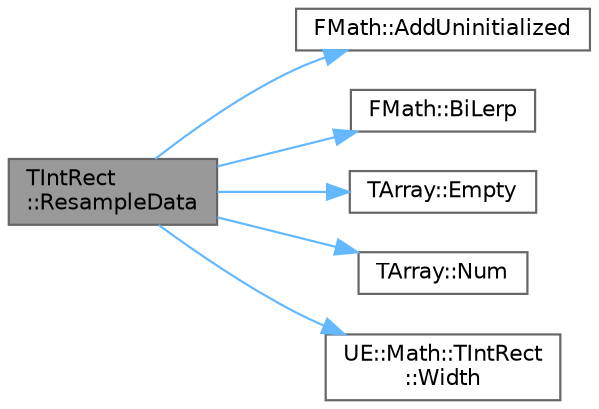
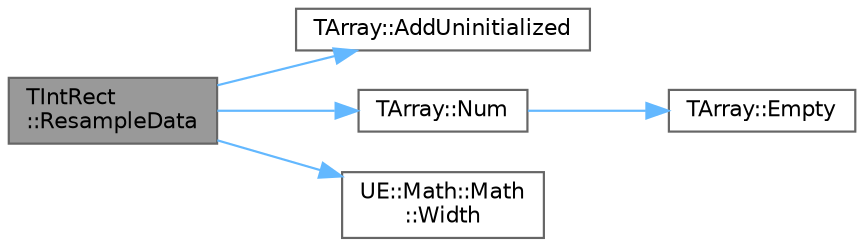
node "FMath::AddUninitialized": label "FMath::AddUninitialized" -> "TArray::AddUninitialized"
node "FMath::BiLerp": removed
edge "TIntRect ::ResampleData" -> "TArray::Empty": now "TArray::Num" -> "TArray::Empty"
node "UE::Math::TIntRect ::Width": label "UE::Math::TIntRect ::Width" -> "UE::Math::Math ::Width"
